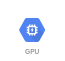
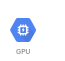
node "GPU": moved (32, 30) -> (23, 30)
